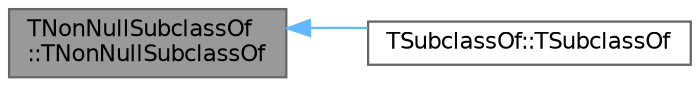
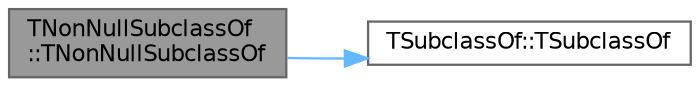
edge "TSubclassOf::TSubclassOf" -> "TNonNullSubclassOf ::TNonNullSubclassOf": reversed
